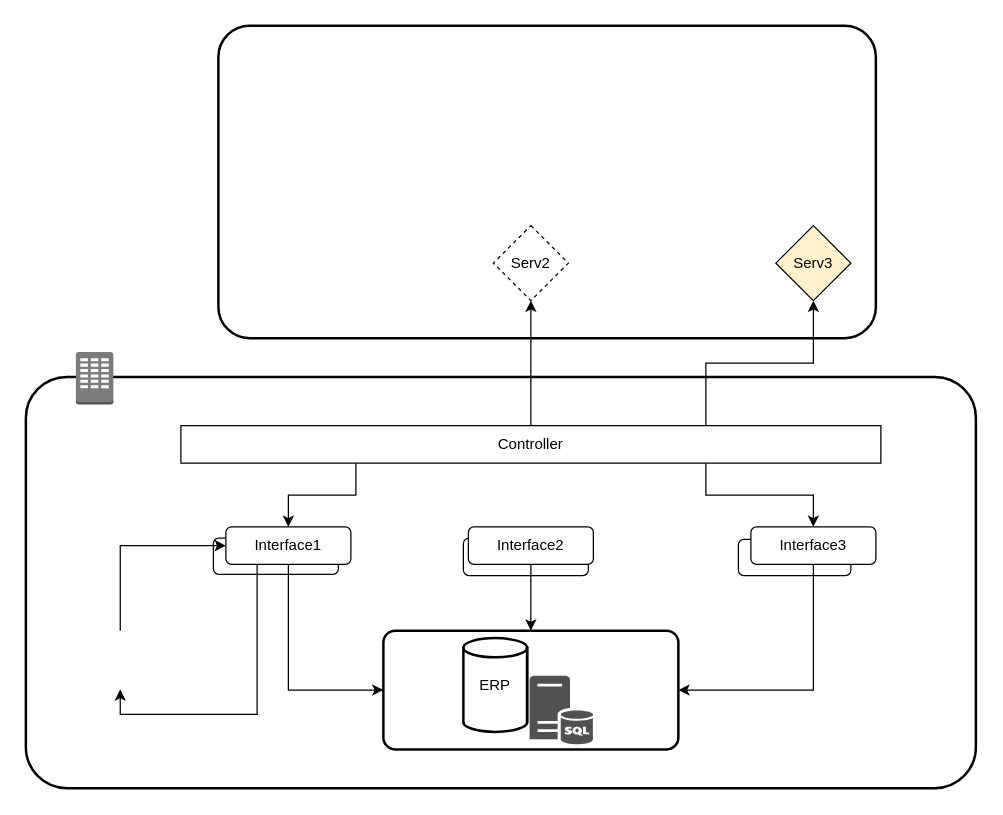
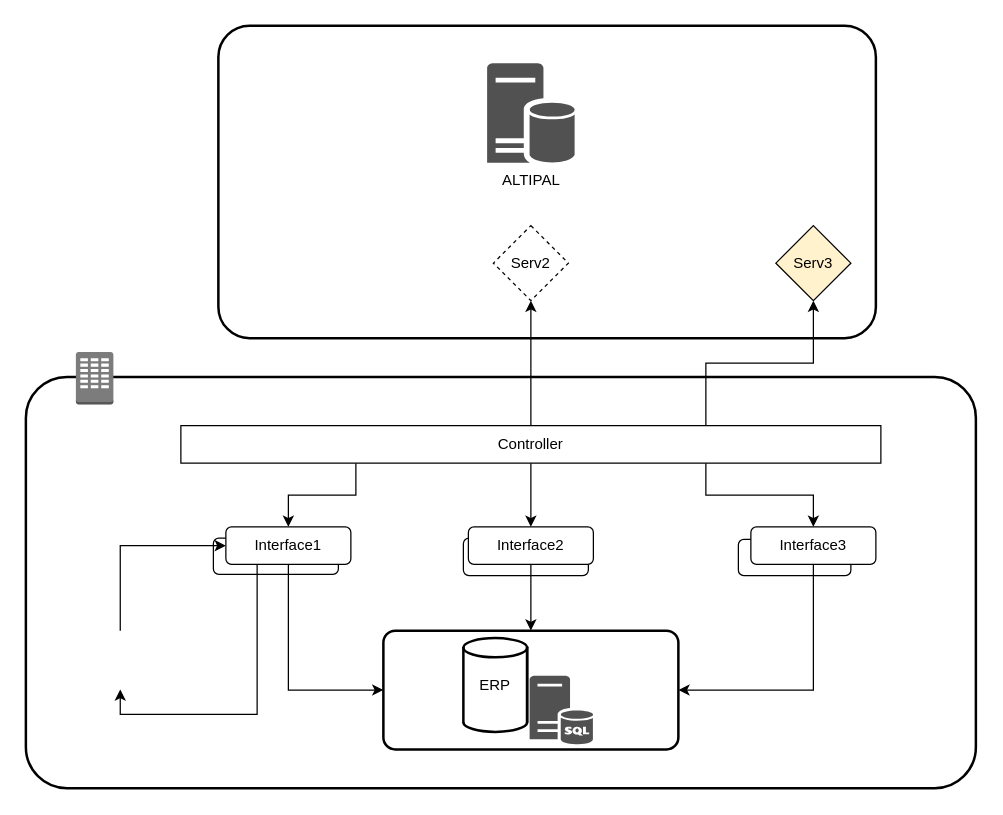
node "ALTIPAL": added
edge "Controller" -> "Interface2": added
